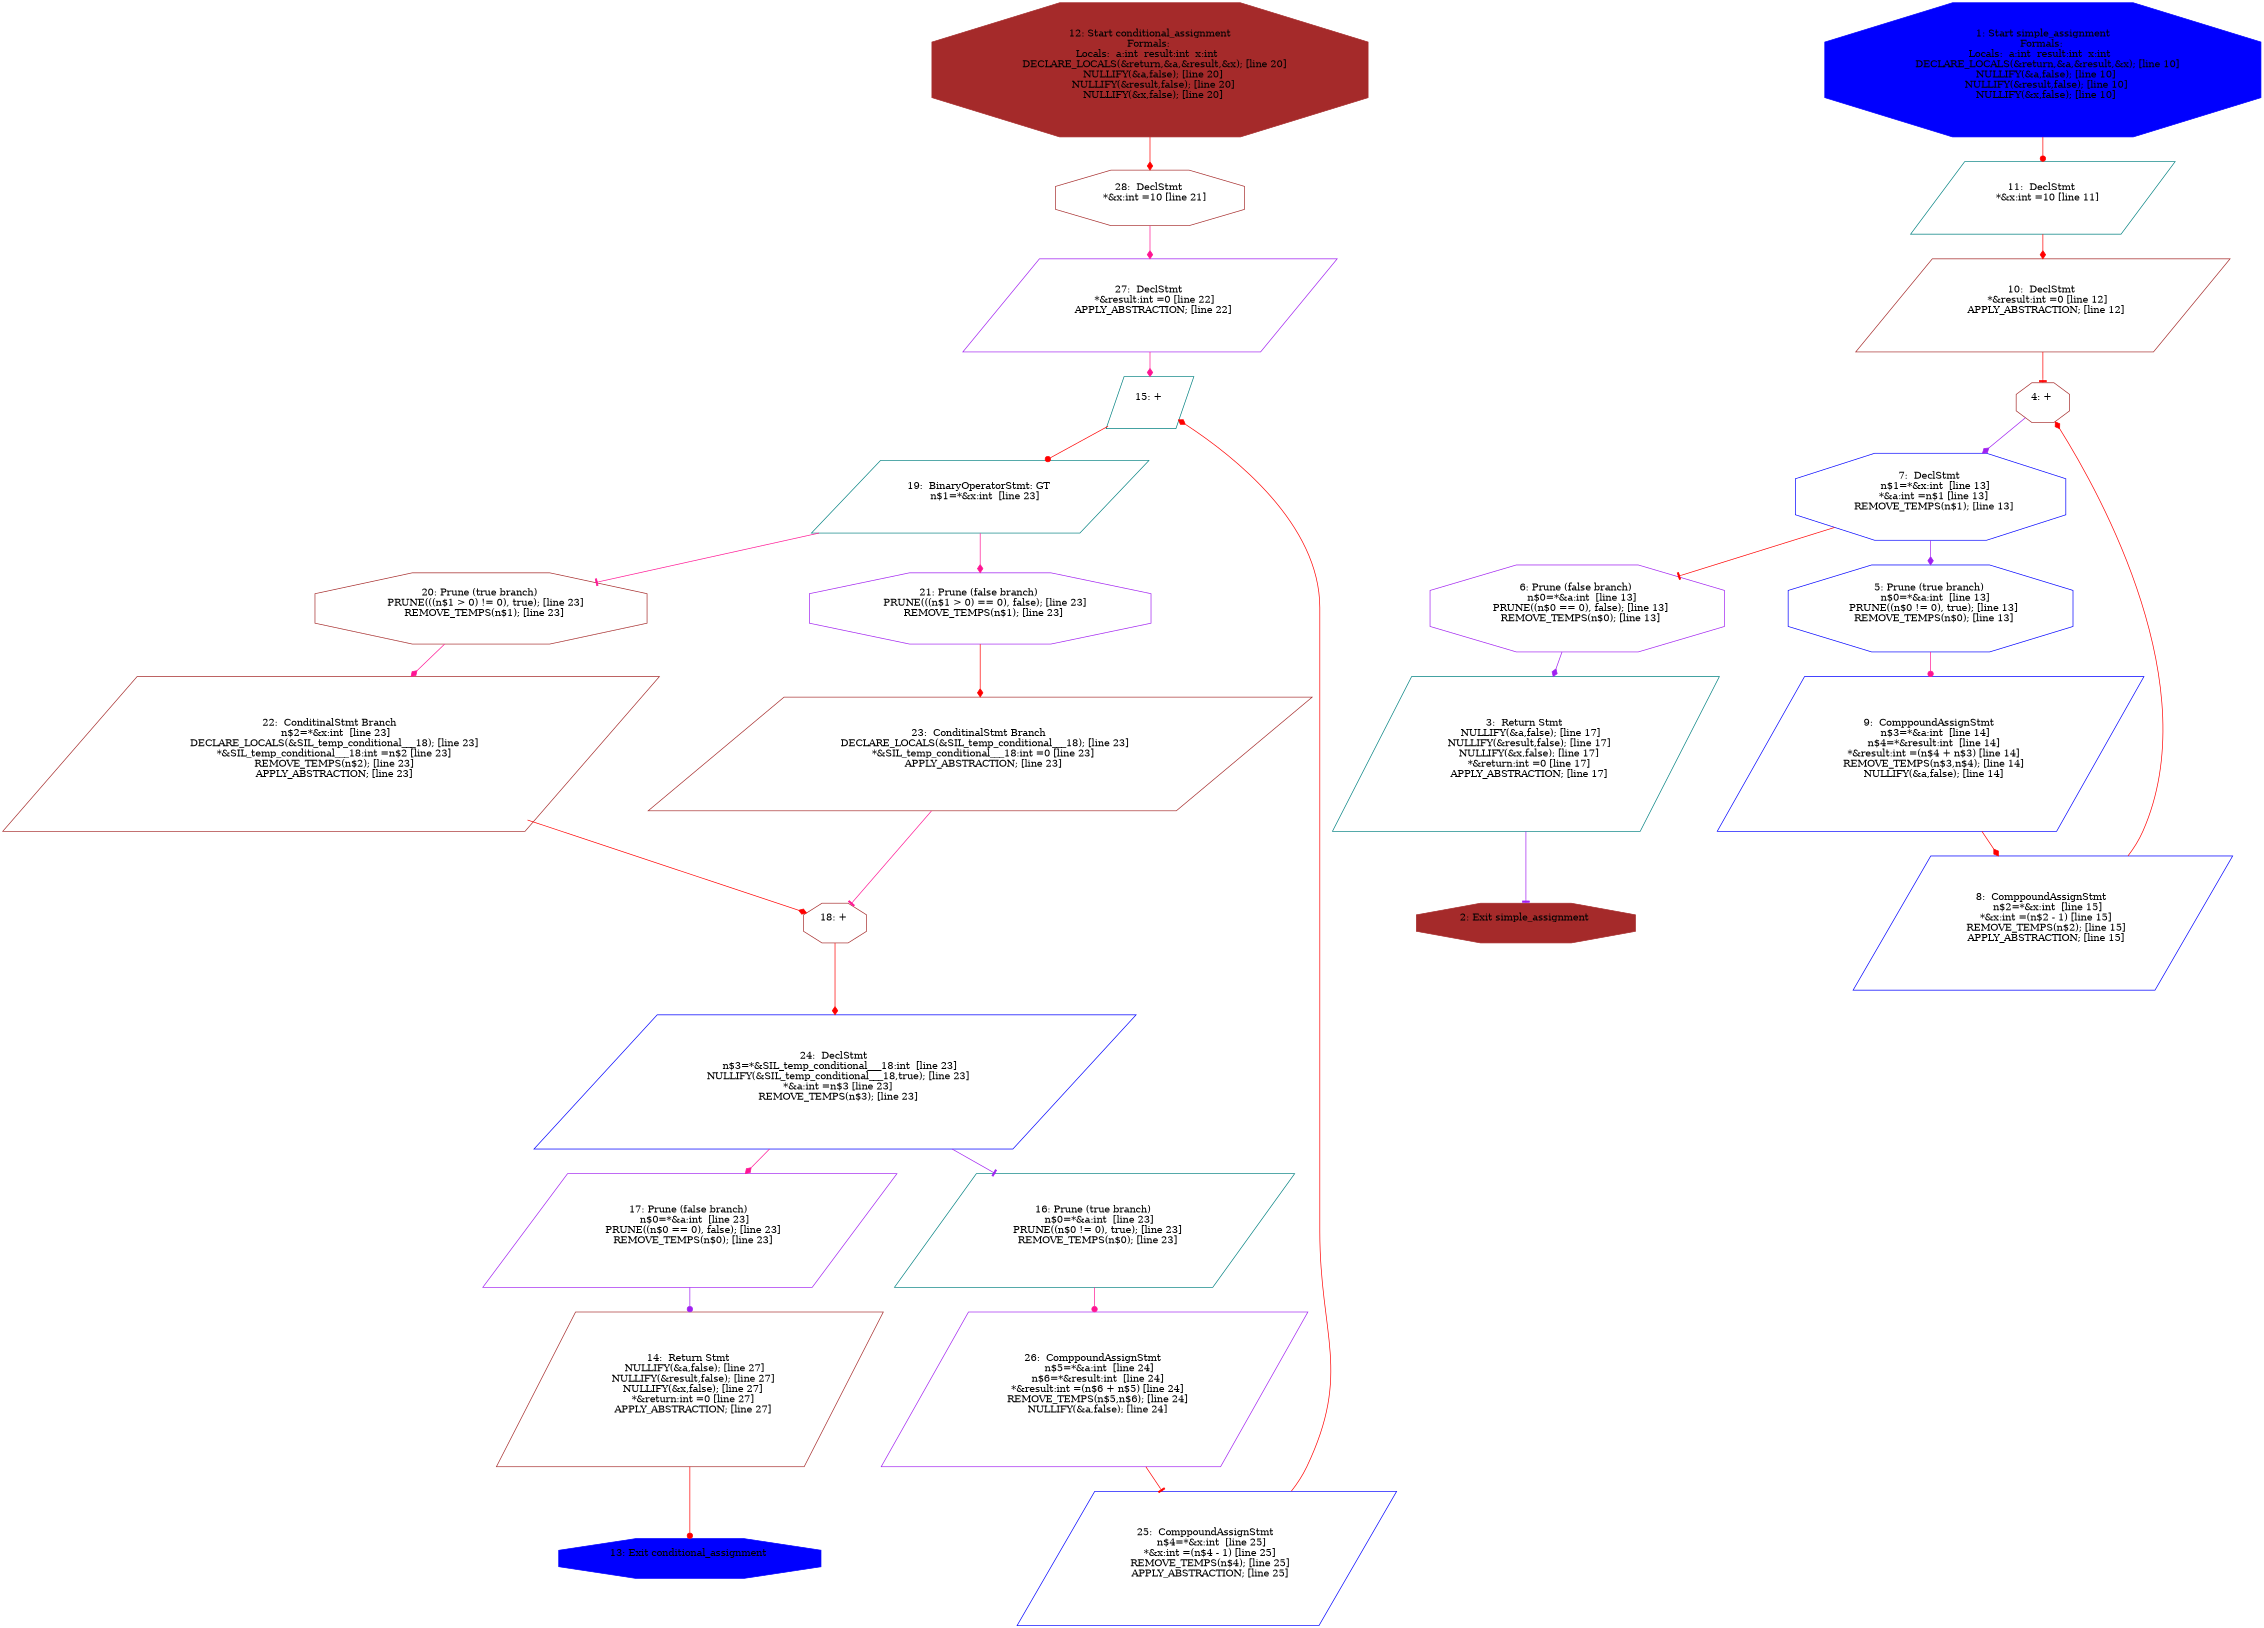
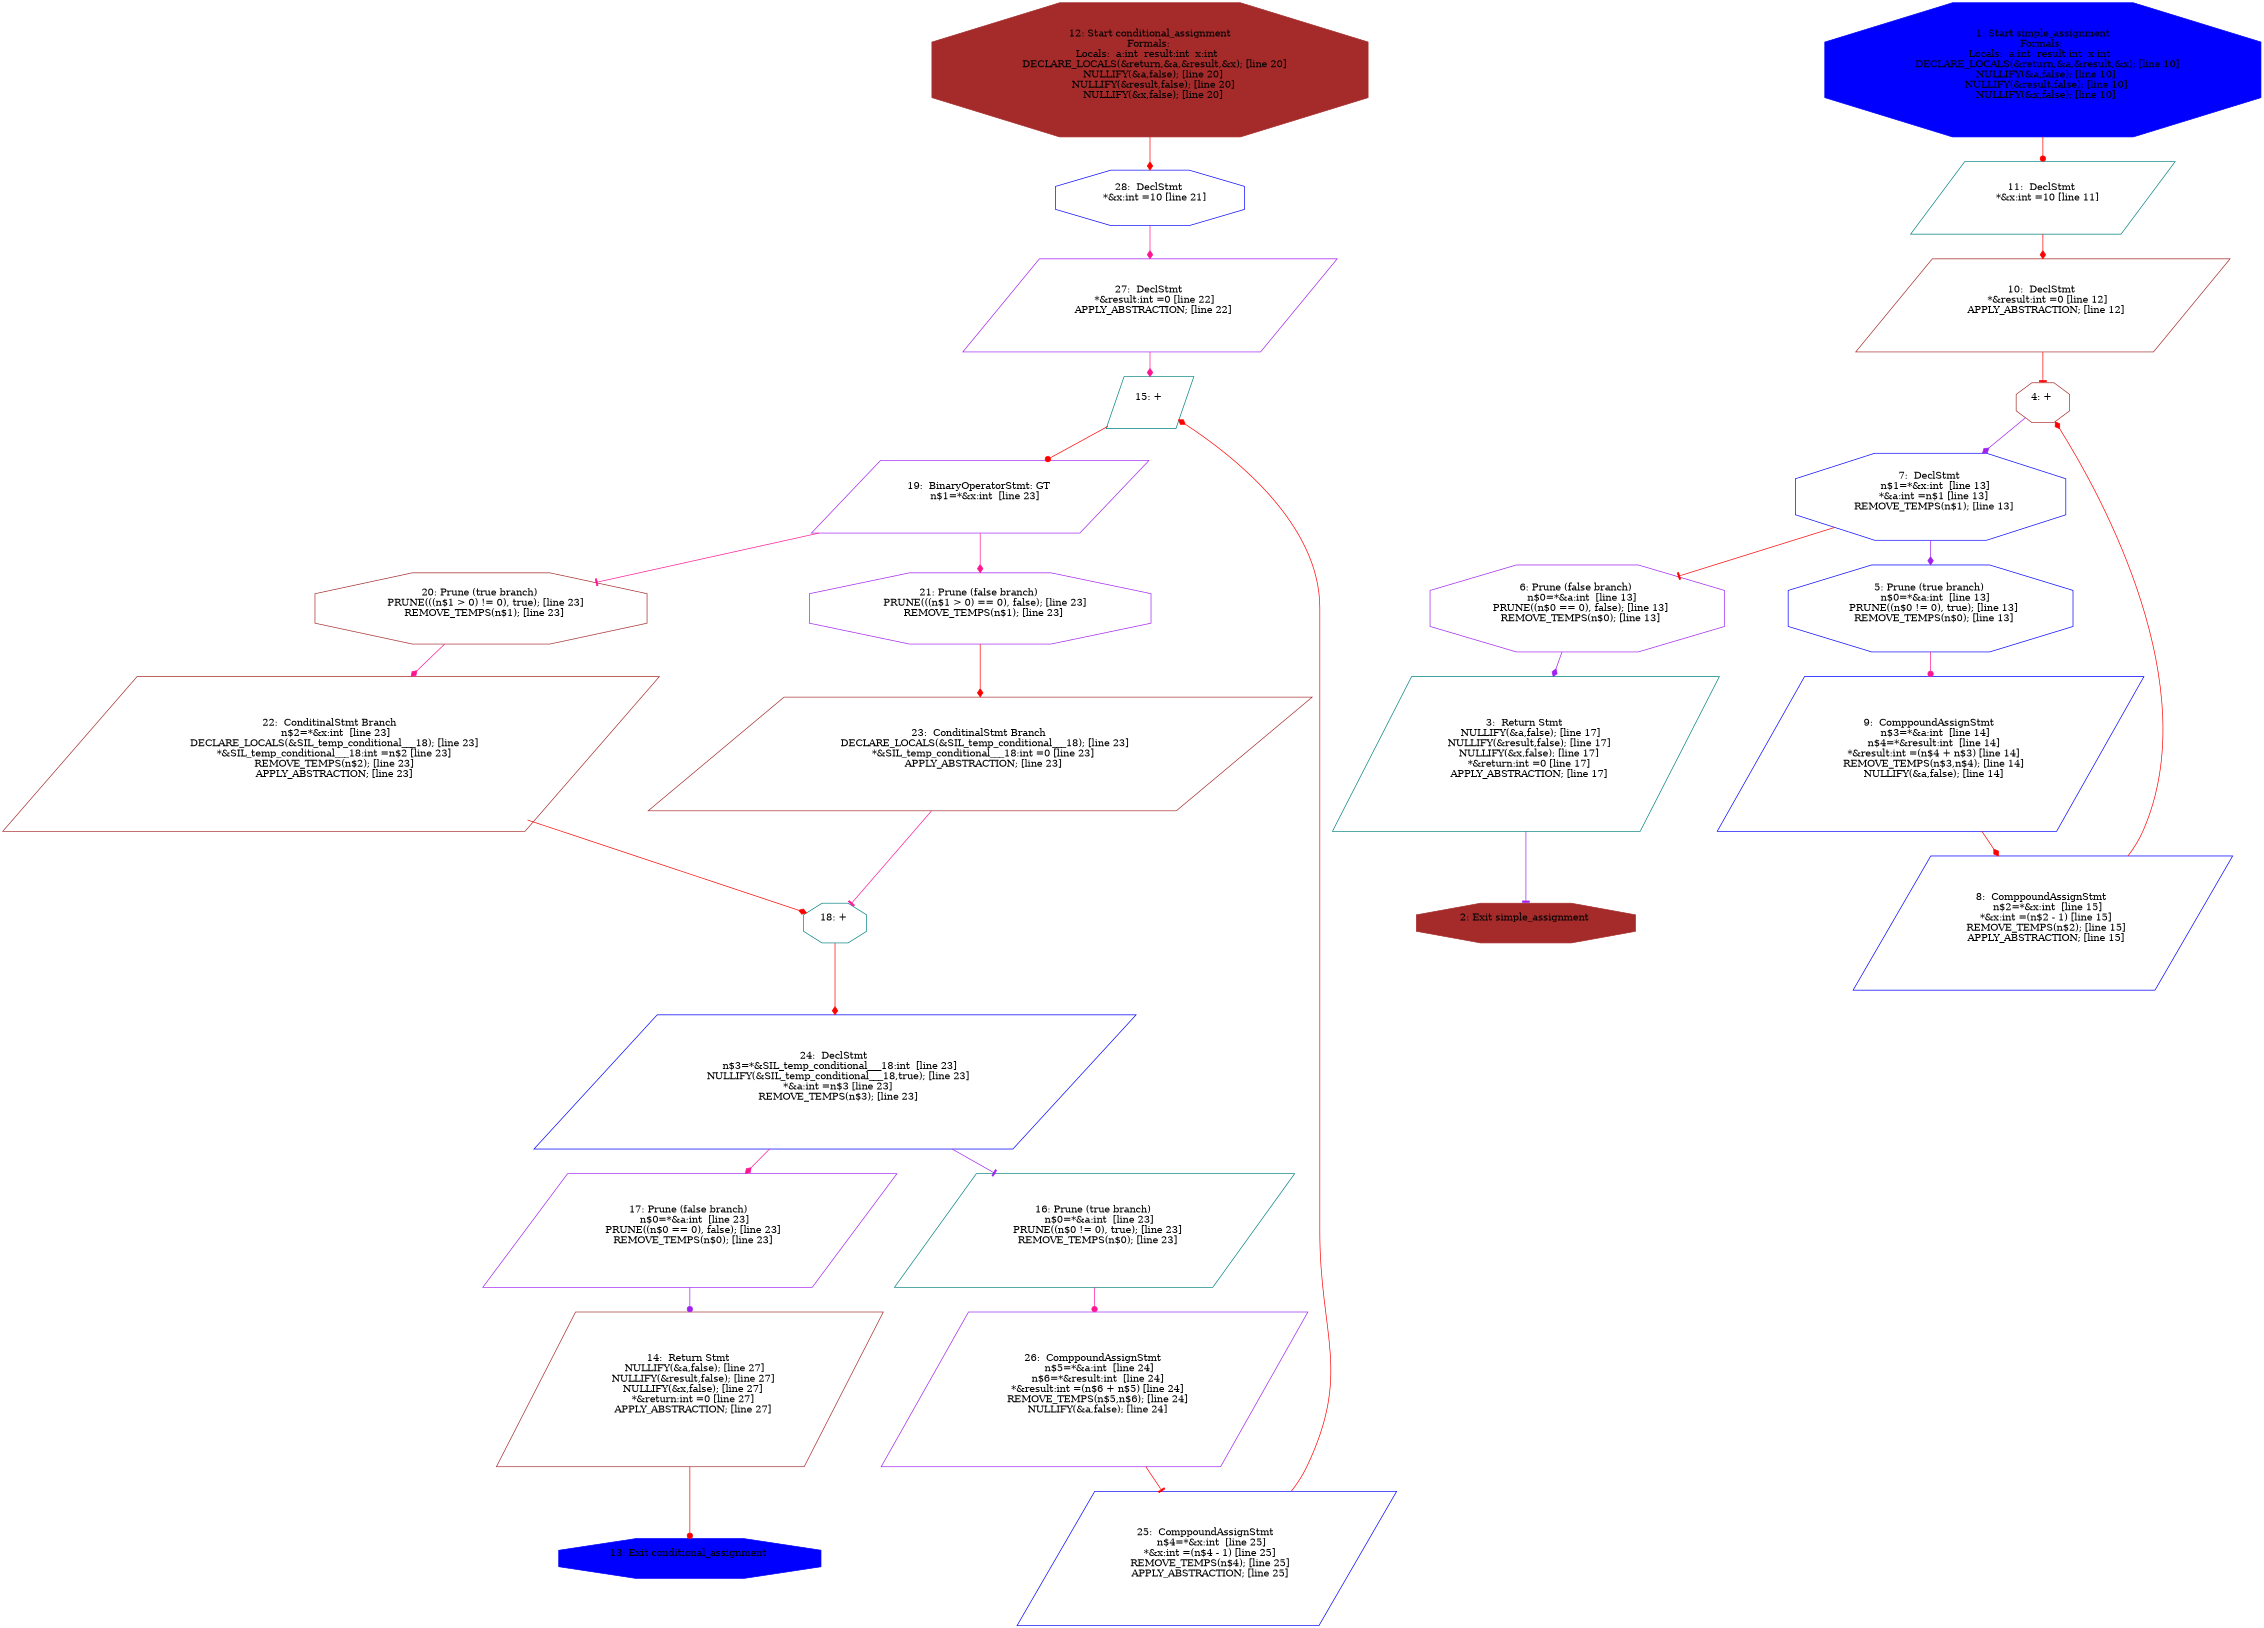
node "28:  DeclStmt *&x:int =10 [line 21]": color brown -> blue
node "19:  BinaryOperatorStmt: GT n$1=*&x:int  [line 23]": color teal -> purple
node "18: +": color brown -> teal
